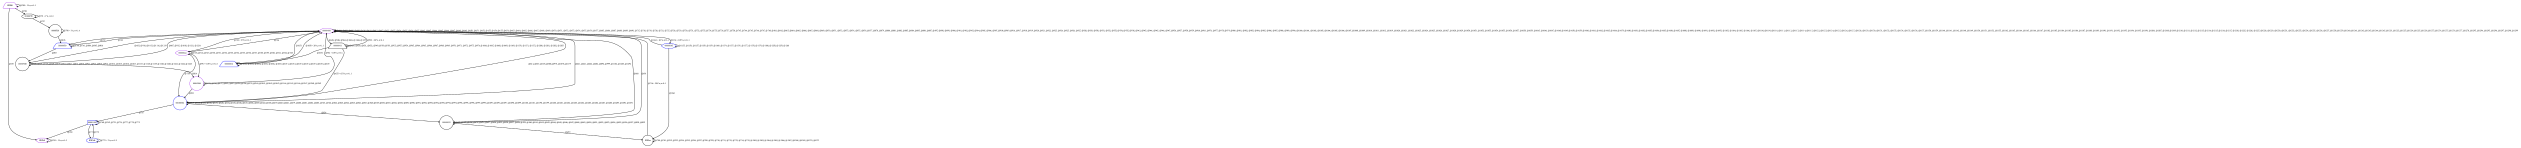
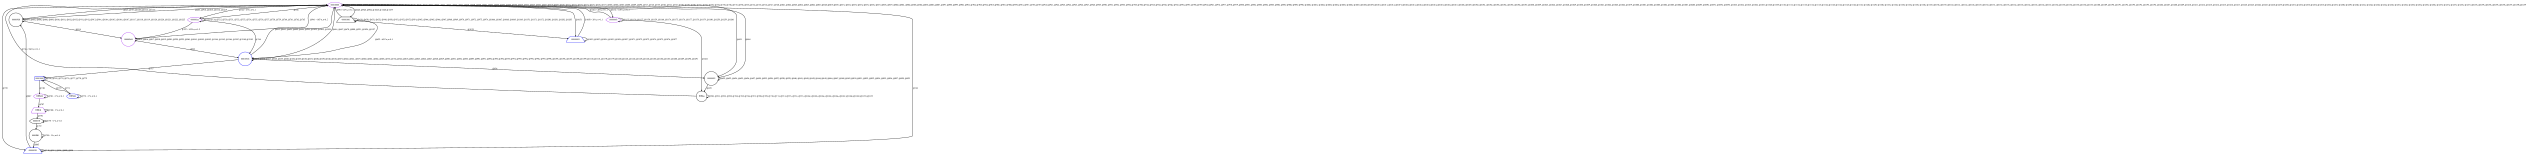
node "00000003": color blue -> purple
edge "ffffffd0" -> "fffff9d8": reversed
